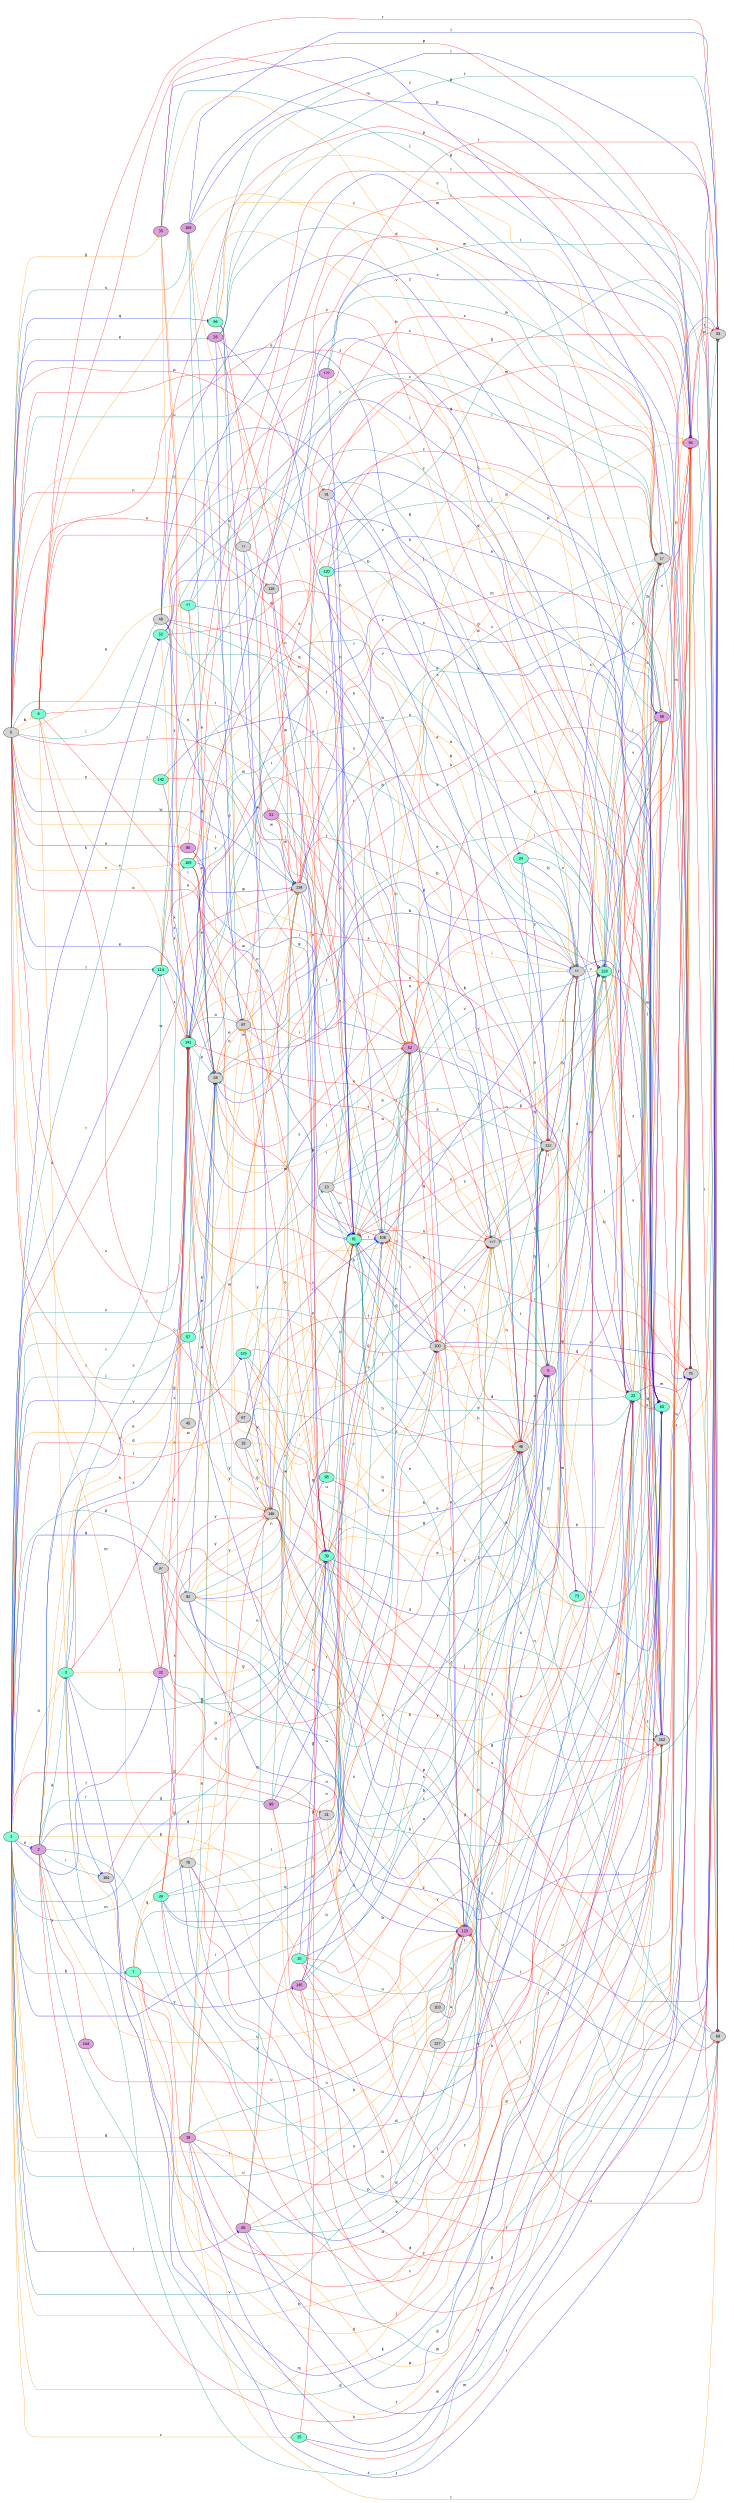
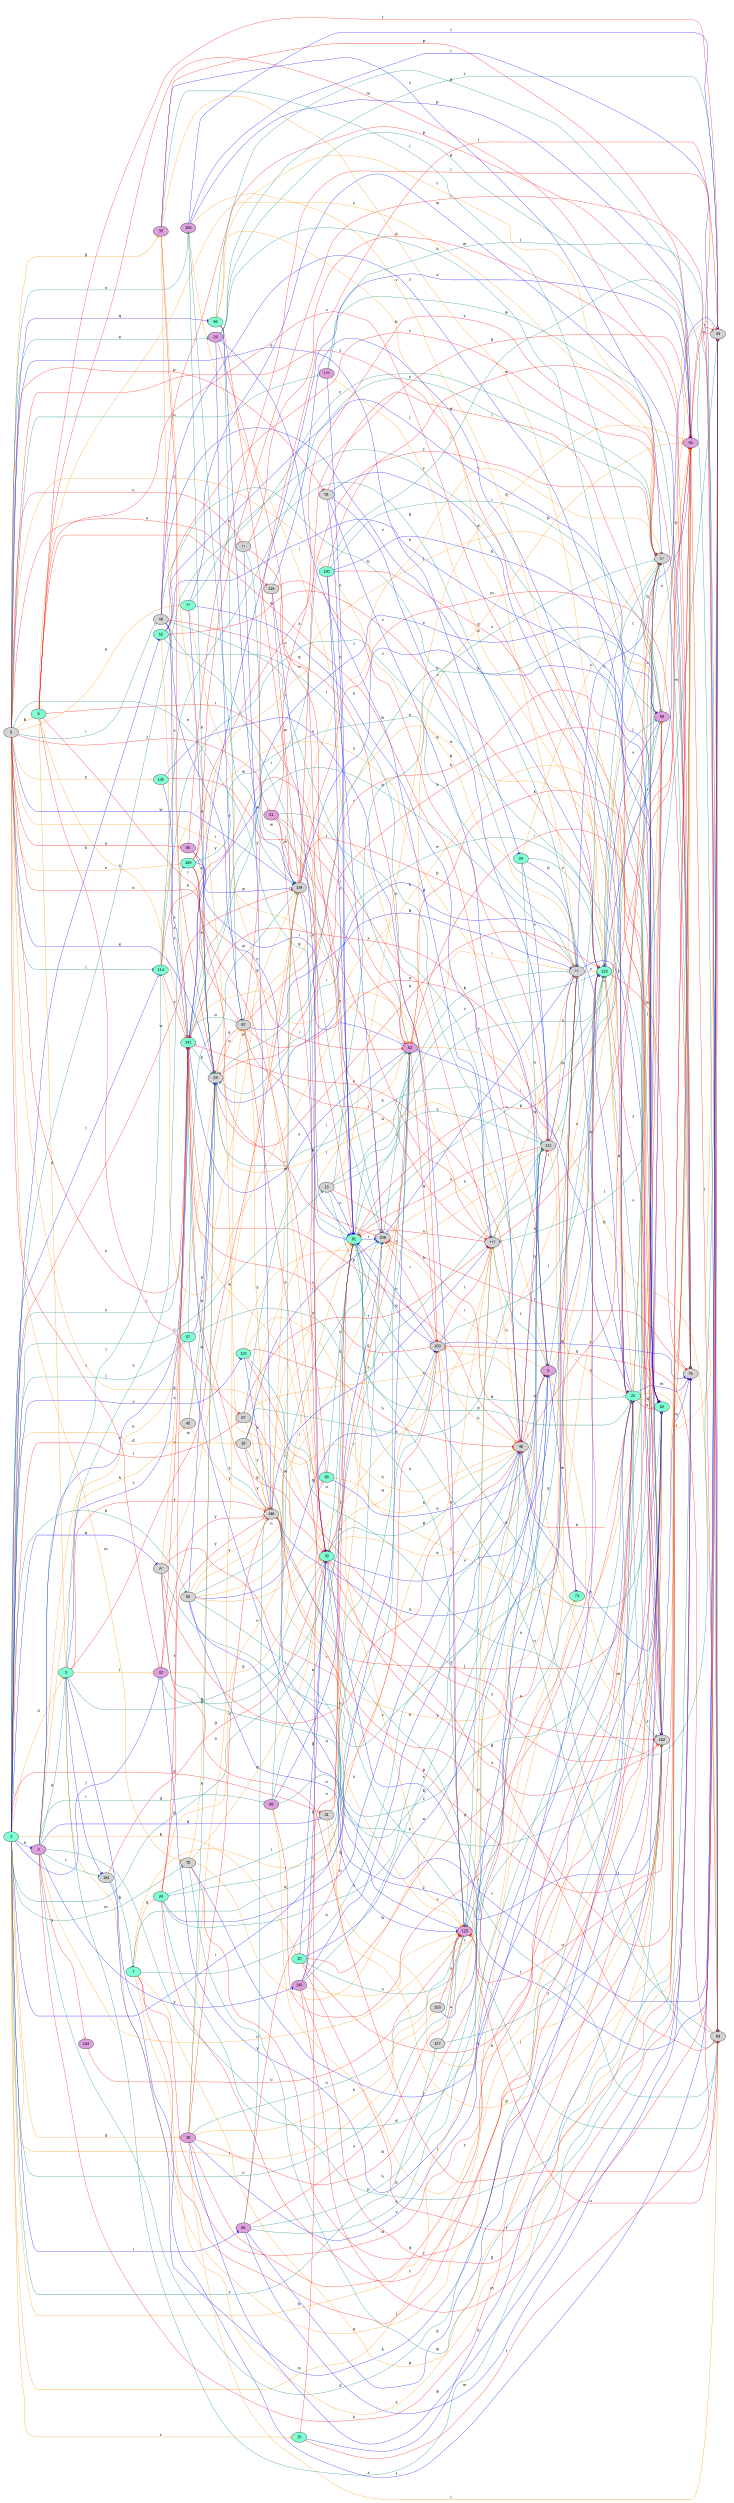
edge "114" -> "63": added, label "k"
edge "1" -> "7": now "104" -> "7"
